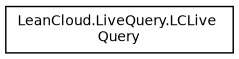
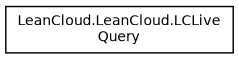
node "LeanCloud.LiveQuery.LCLive Query": label "LeanCloud.LiveQuery.LCLive Query" -> "LeanCloud.LeanCloud.LCLive Query"
